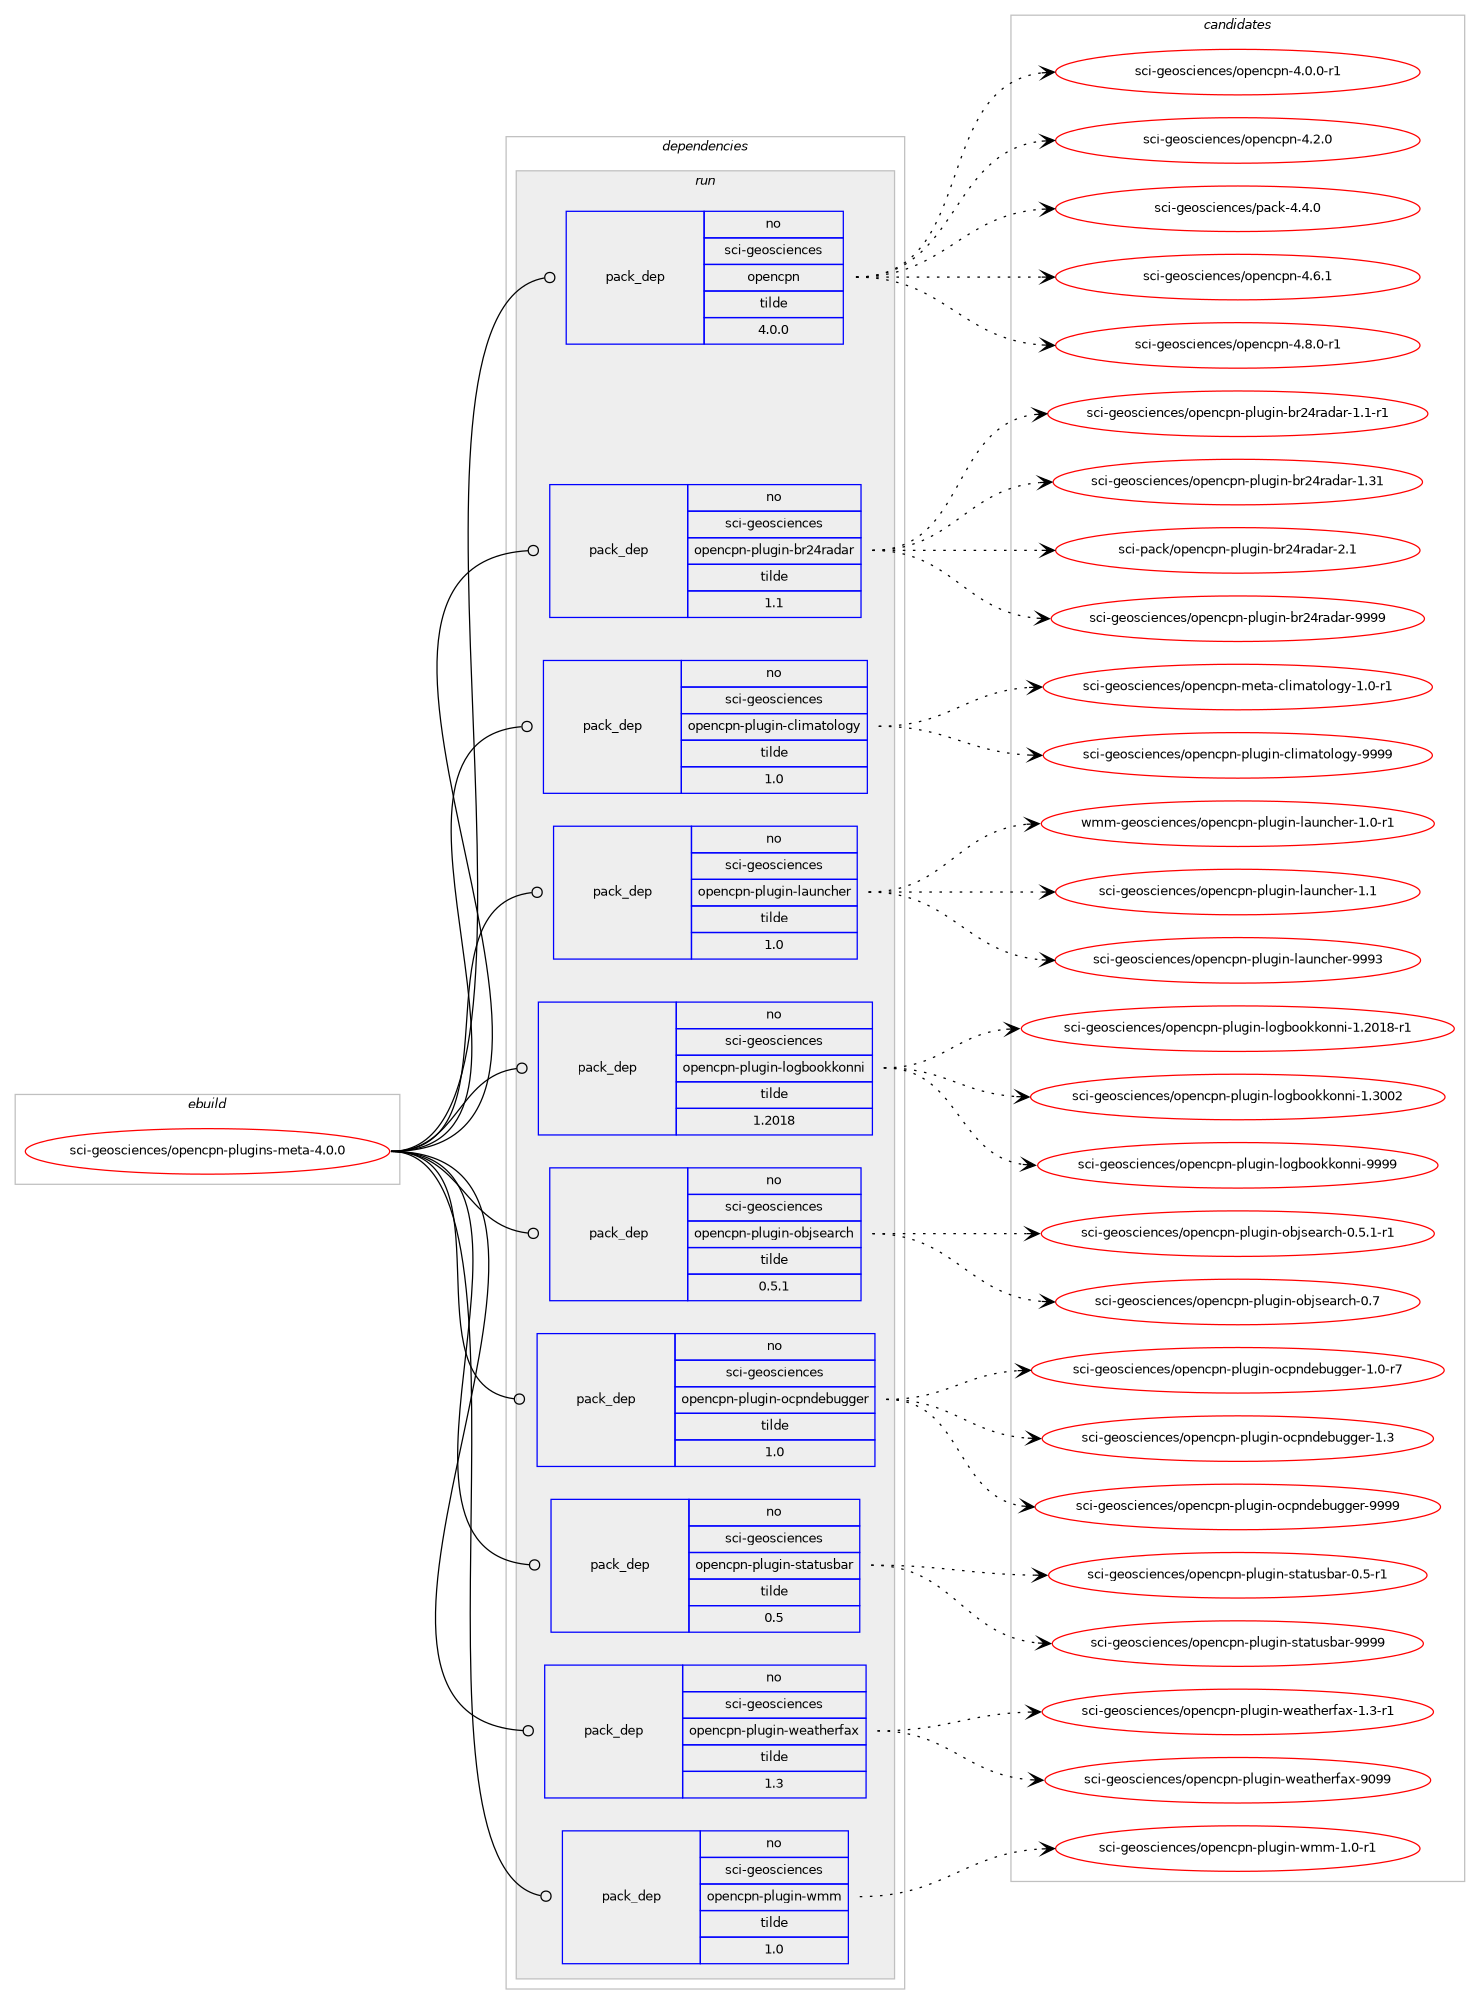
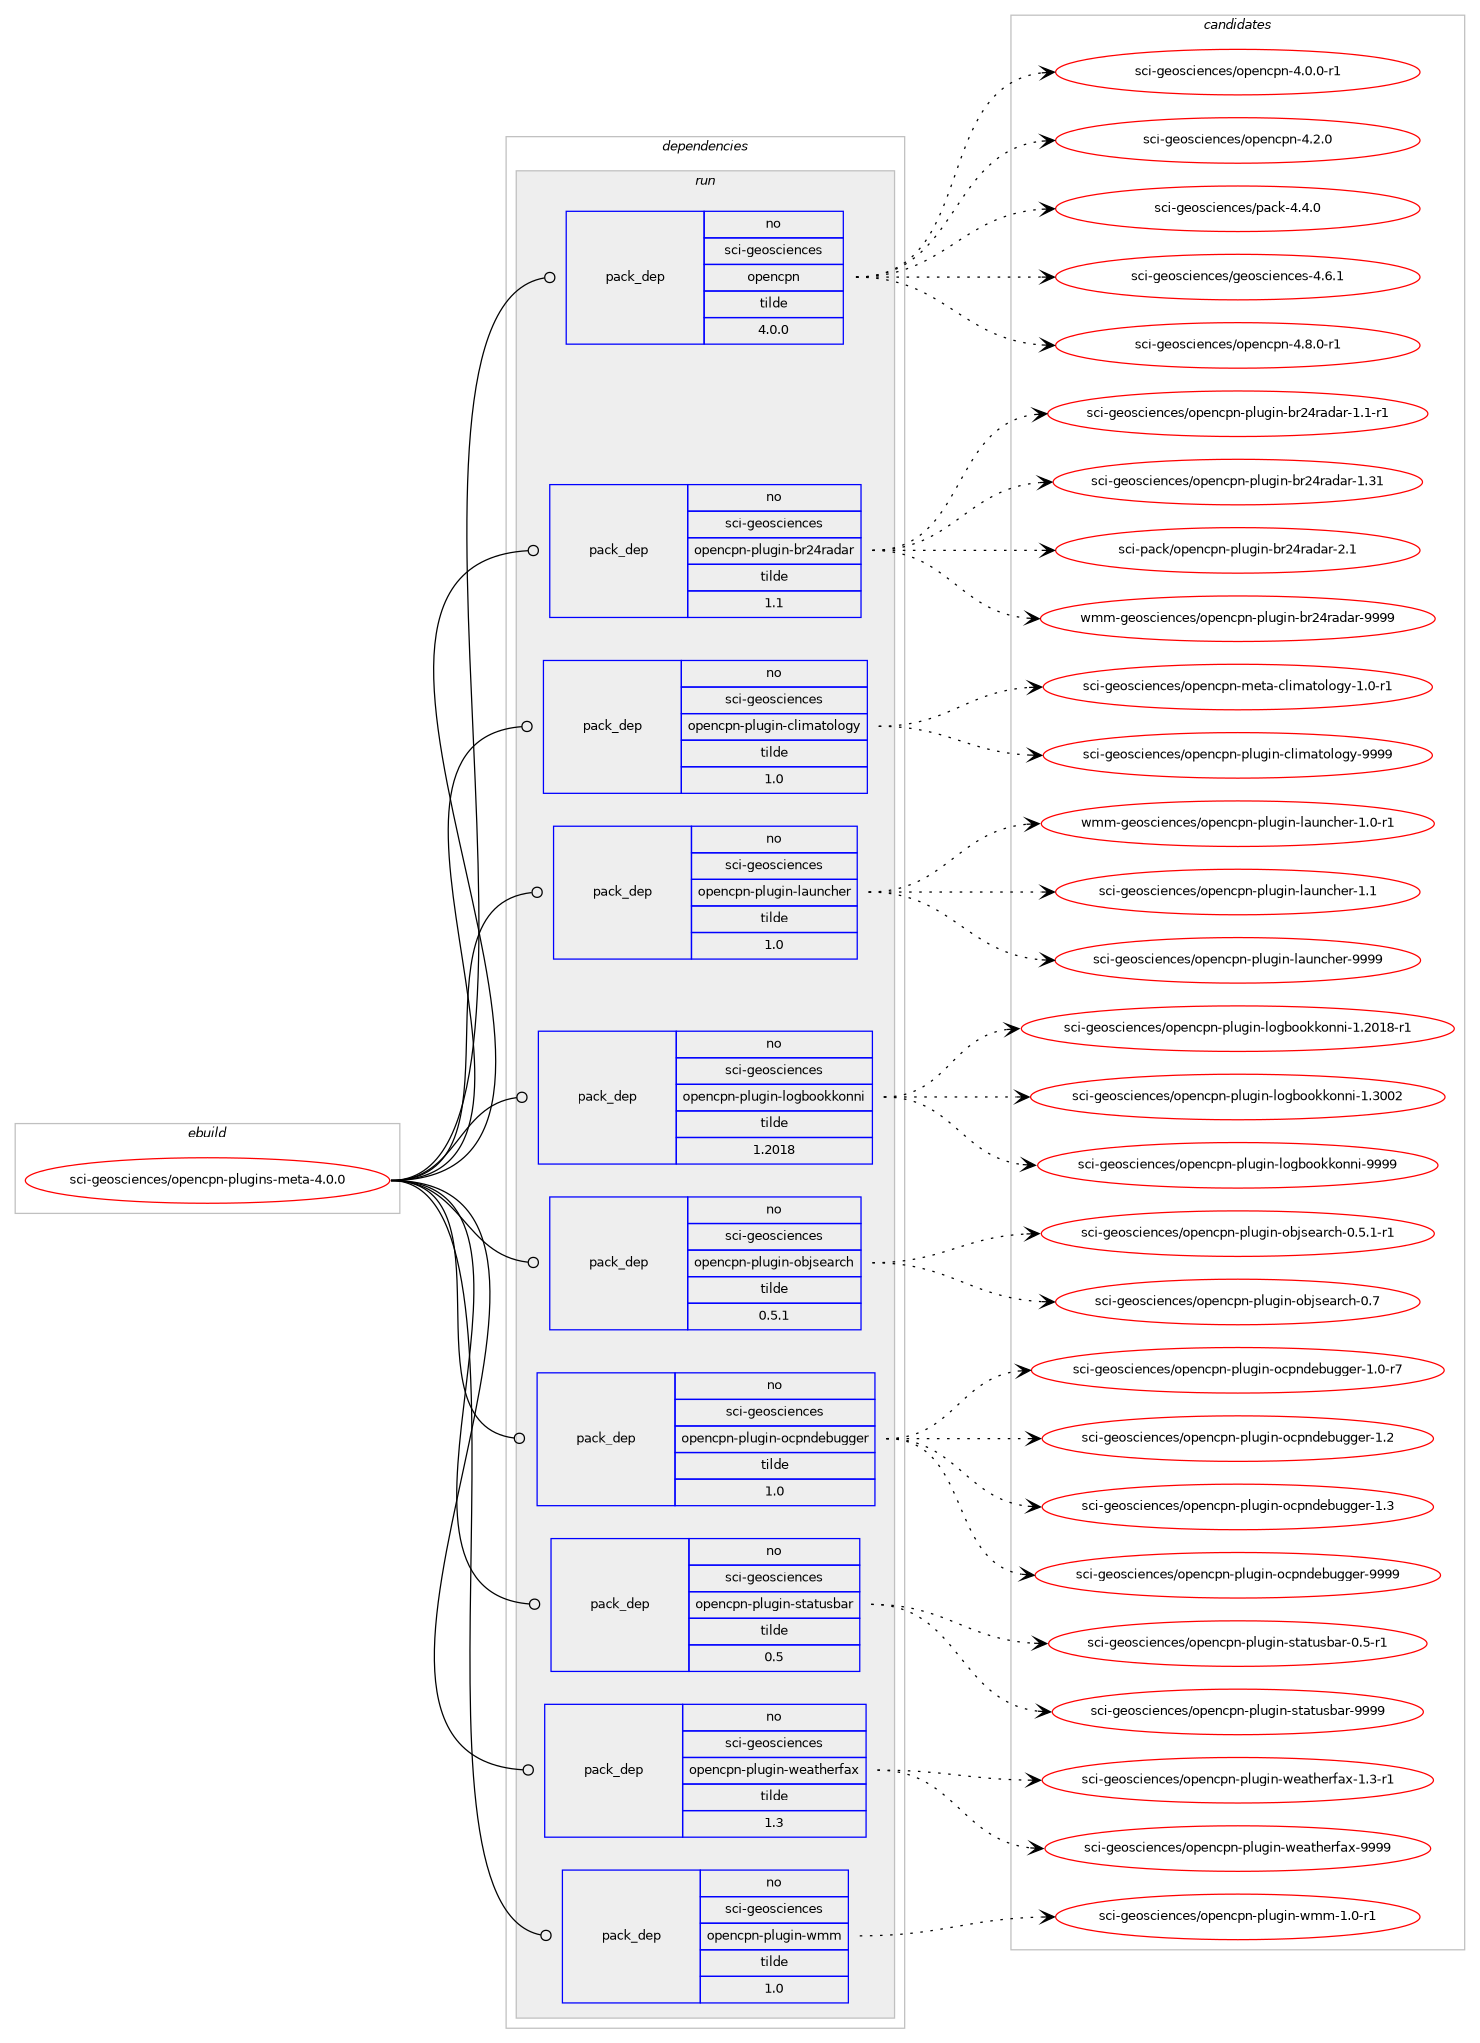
node "sci-geosciences/opencpn-4.6.1": label "sci-geosciences/opencpn-4.6.1" -> "sci-geosciences/geosciences-4.6.1"
node "sci-geosciences/opencpn-plugin-br24radar-9999": label "sci-geosciences/opencpn-plugin-br24radar-9999" -> "wmm-geosciences/opencpn-plugin-br24radar-9999"
node "sci-geosciences/opencpn-plugin-launcher-9993": label "sci-geosciences/opencpn-plugin-launcher-9993" -> "sci-geosciences/opencpn-plugin-launcher-9999"
node "sci-geosciences/opencpn-plugin-ocpndebugger-1.2": added
node "sci-geosciences/opencpn-plugin-weatherfax-9099": label "sci-geosciences/opencpn-plugin-weatherfax-9099" -> "sci-geosciences/opencpn-plugin-weatherfax-9999"
